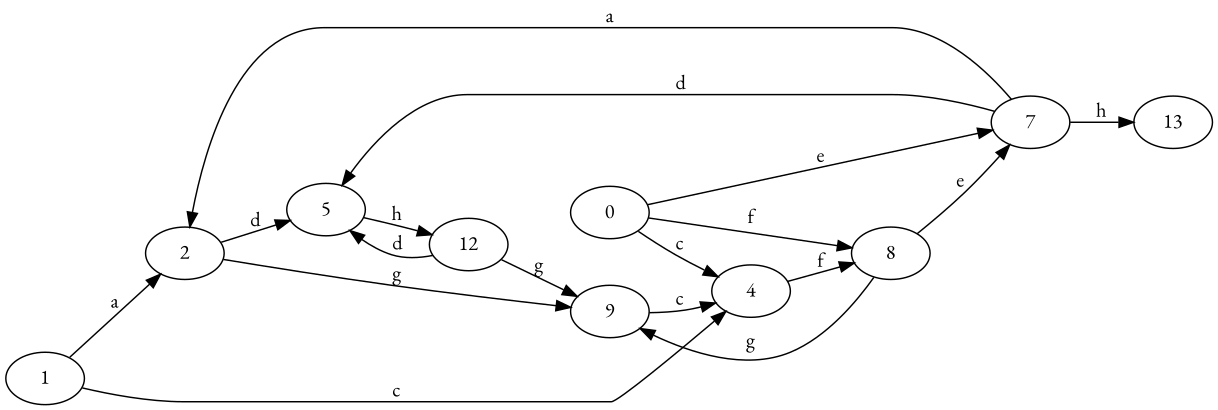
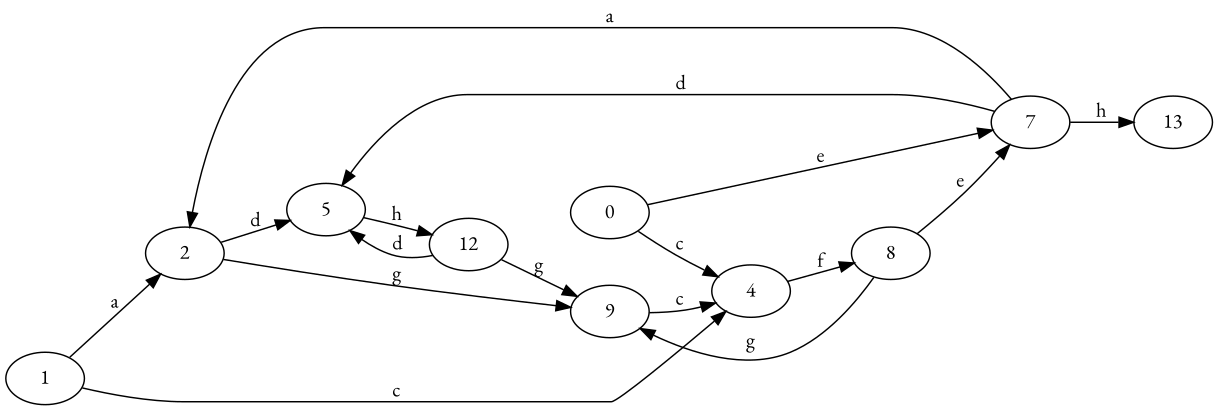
edge "0" -> "8": removed, label "f"
